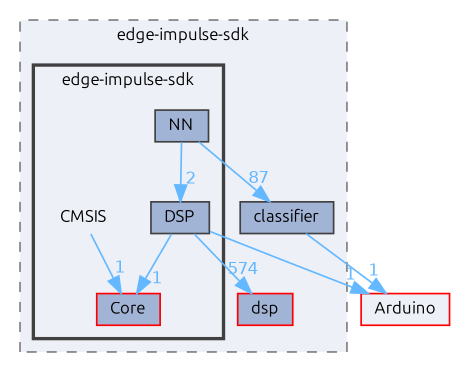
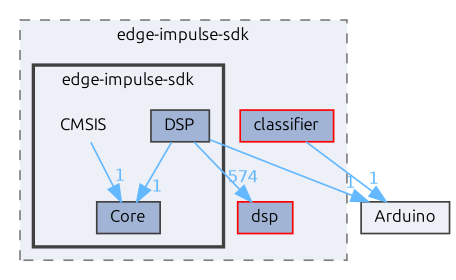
node "NN": removed
node "classifier": color grey25 -> red
node "Core": color red -> grey25
node "Arduino": color red -> grey25
